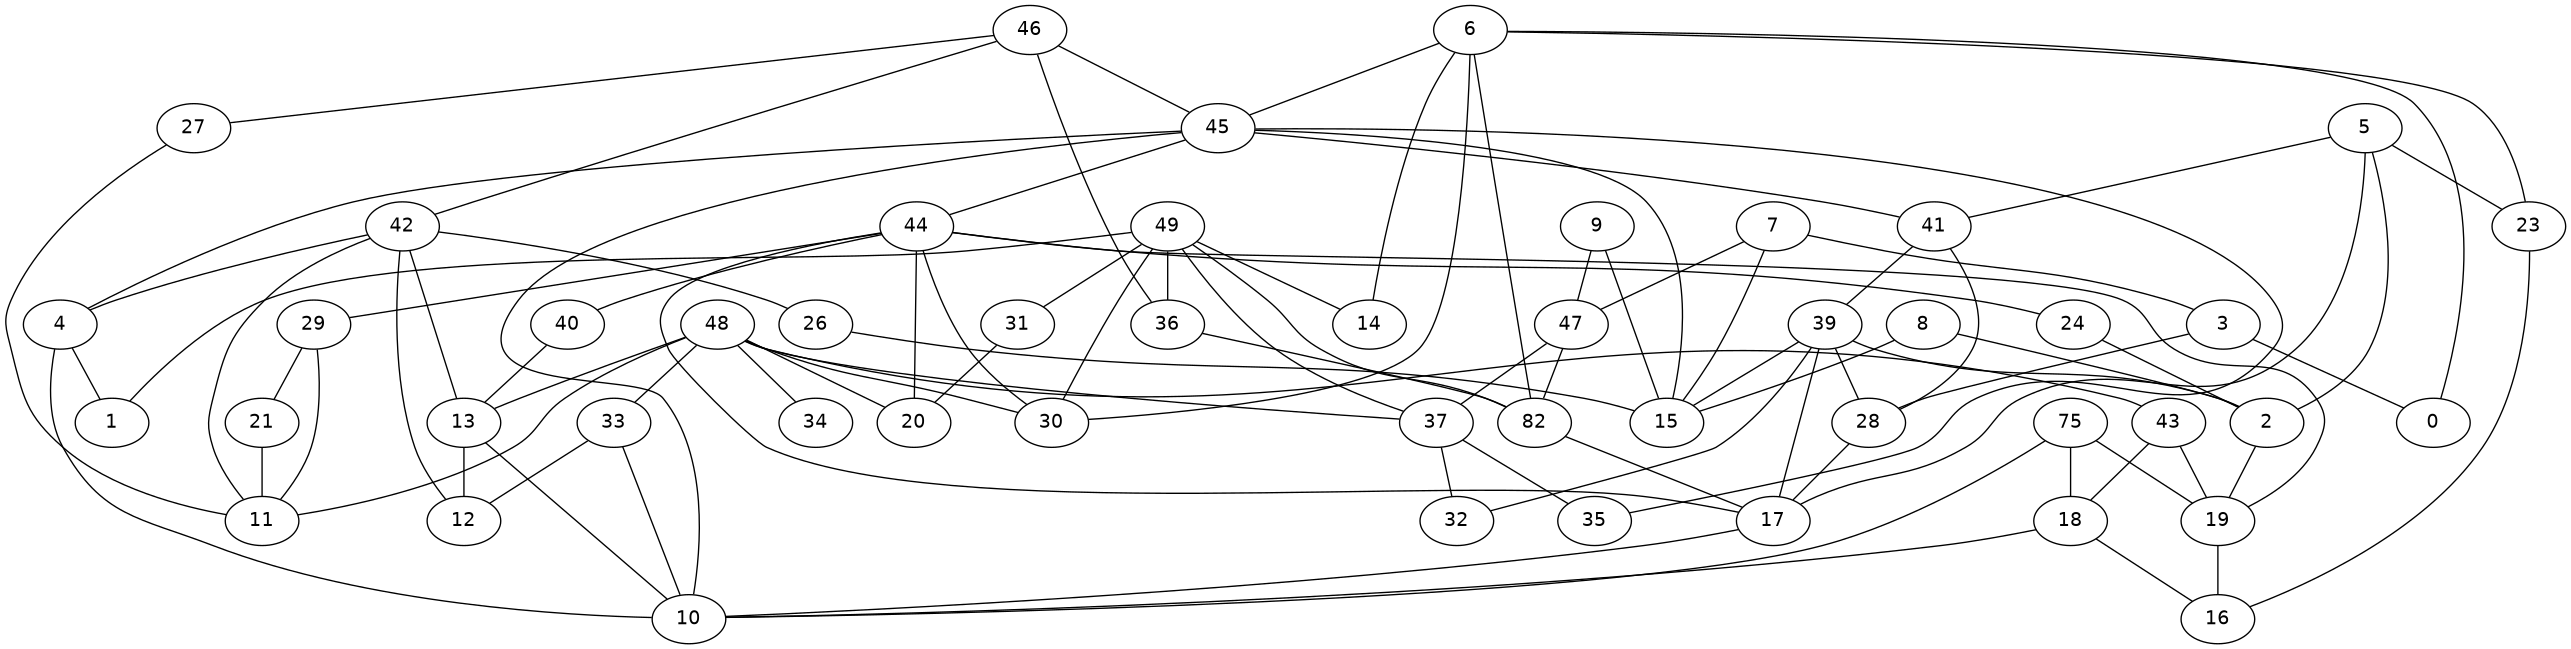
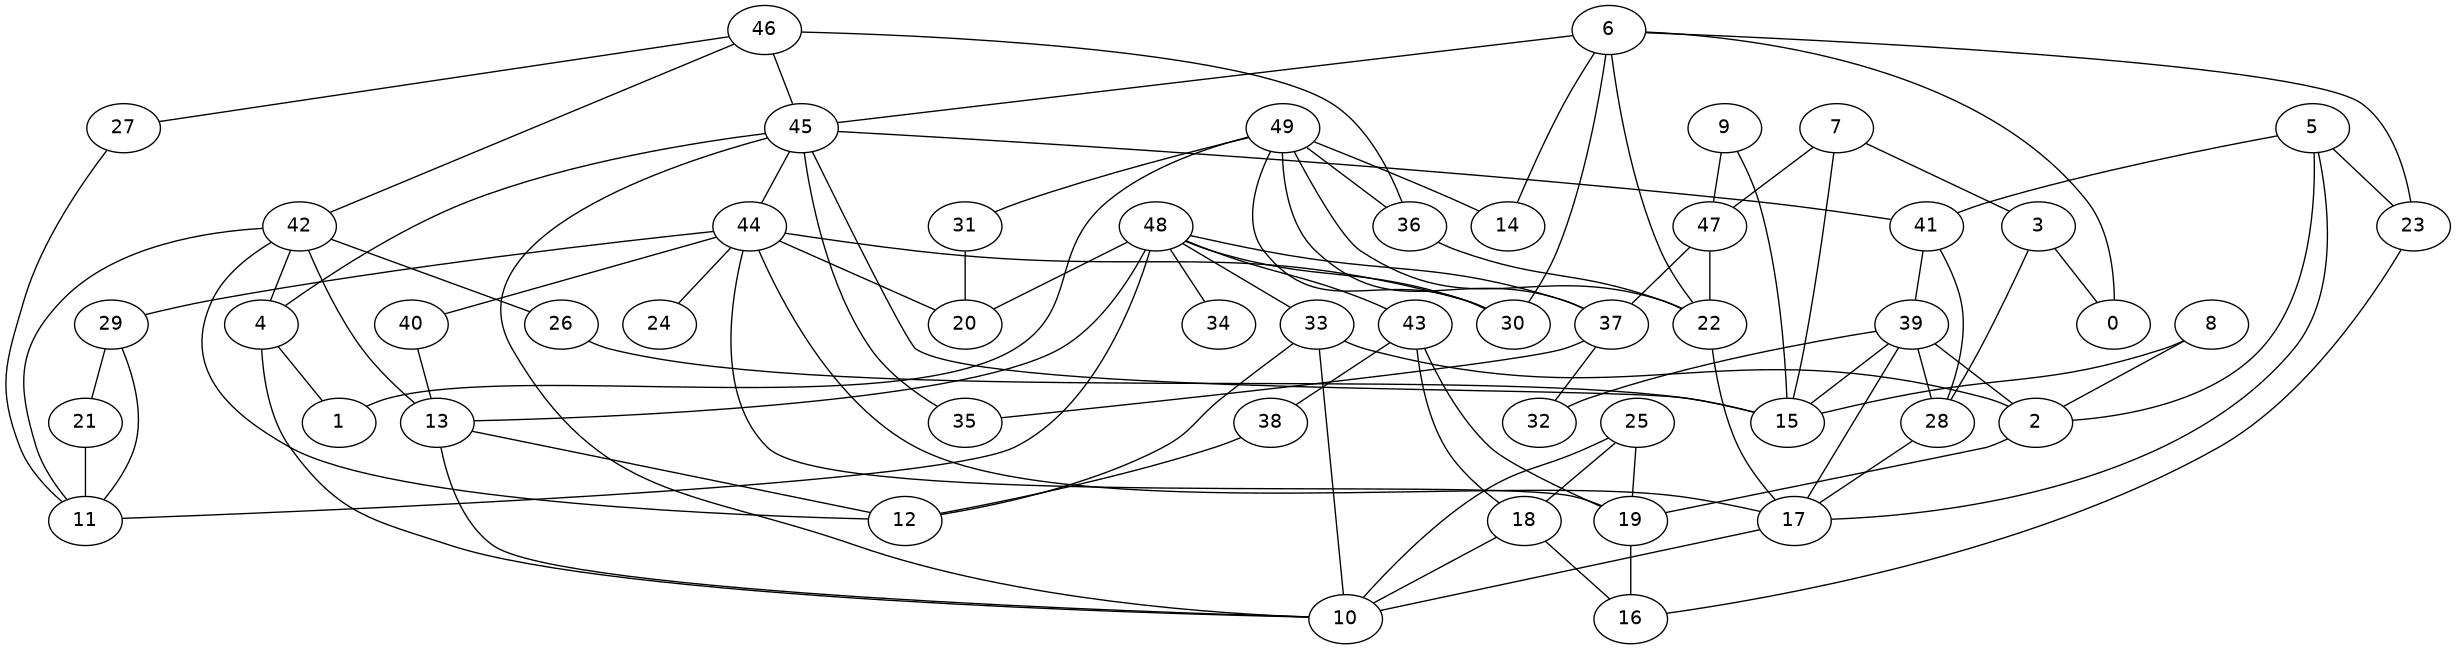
edge "24" -- "2": now "33" -- "2"
node "38": added
node "82": label "82" -> "22"
node "75": label "75" -> "25"
